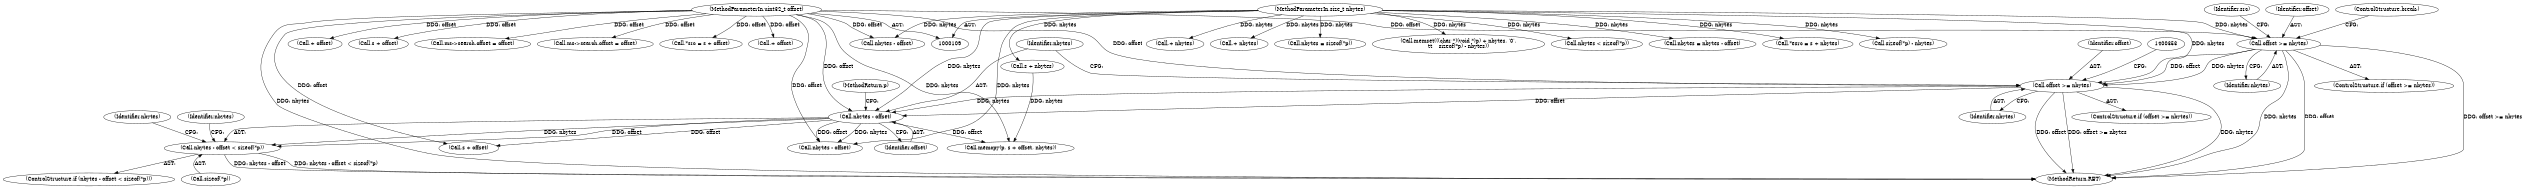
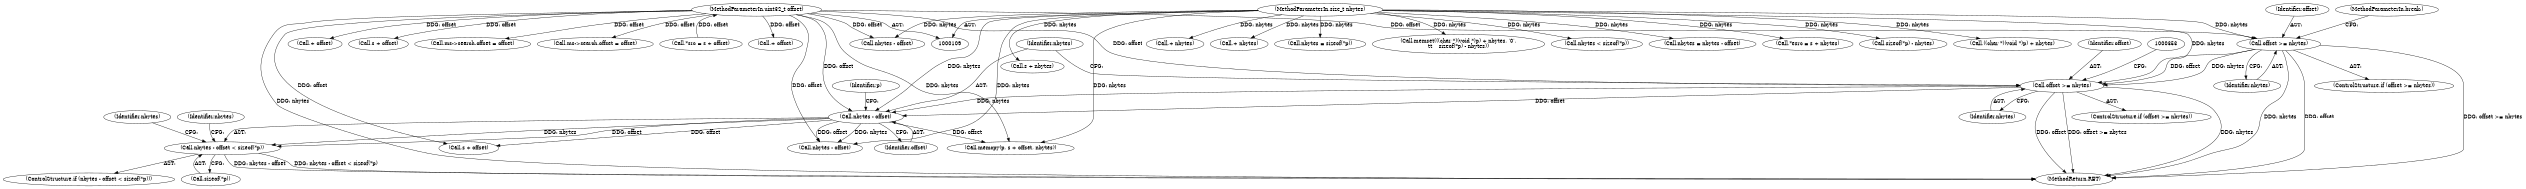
node "(Identifier,src)": removed
node "(ControlStructure,break;)": label "(ControlStructure,break;)" -> "(MethodParameterIn,break;)"
edge "(MethodParameterIn,uint32_t offset)" -> "(Call,*src = s + offset)": reversed
node "(Call,((char *)(void *)p) + nbytes)": added
node "1400353": label "1400353" -> "1000353"
node "(MethodReturn,p)": label "(MethodReturn,p)" -> "(Identifier,p)"
edge "(Call,s + nbytes)" -> "(Call,memcpy(p, s + offset, nbytes))": now "(MethodParameterIn,size_t nbytes)" -> "(Call,memcpy(p, s + offset, nbytes))"
edge "(Call,nbytes - offset < sizeof(*p))" -> "(Call,sizeof(*p))": added, label "CFG:"
